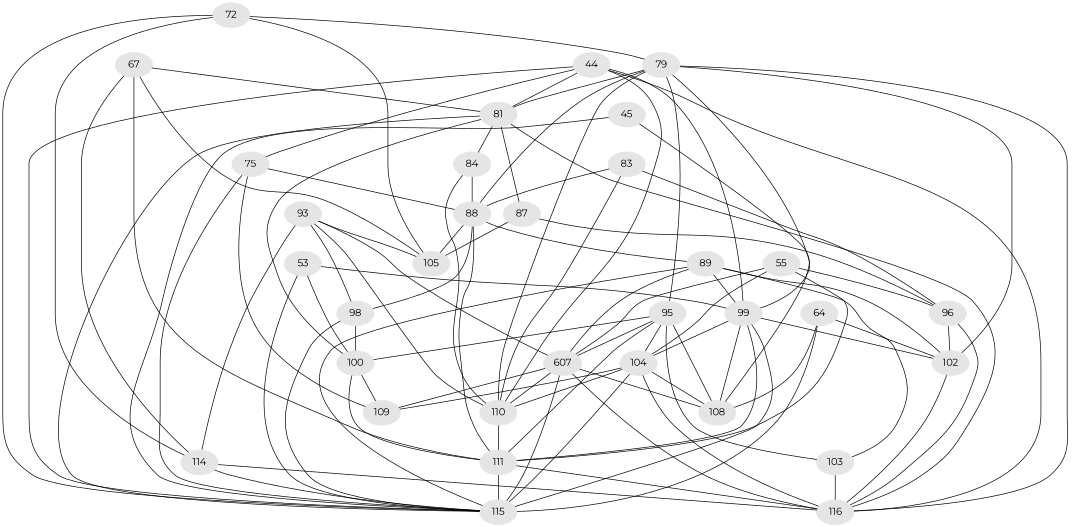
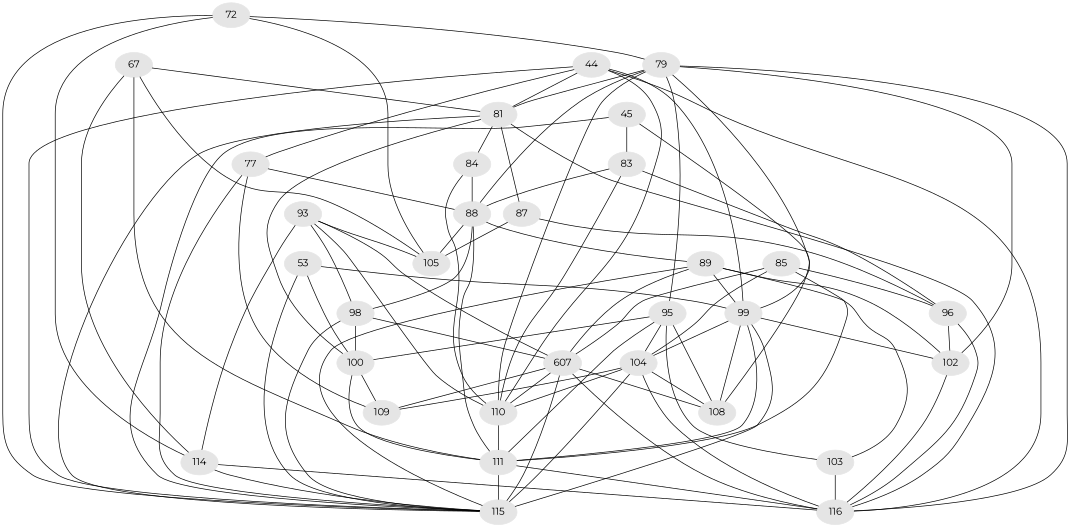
edge "45" -- "83": added
node "75": label "75" -> "77"
node "55": label "55" -> "85"
node "64": removed
edge "95" -- "607": now "98" -- "607"
